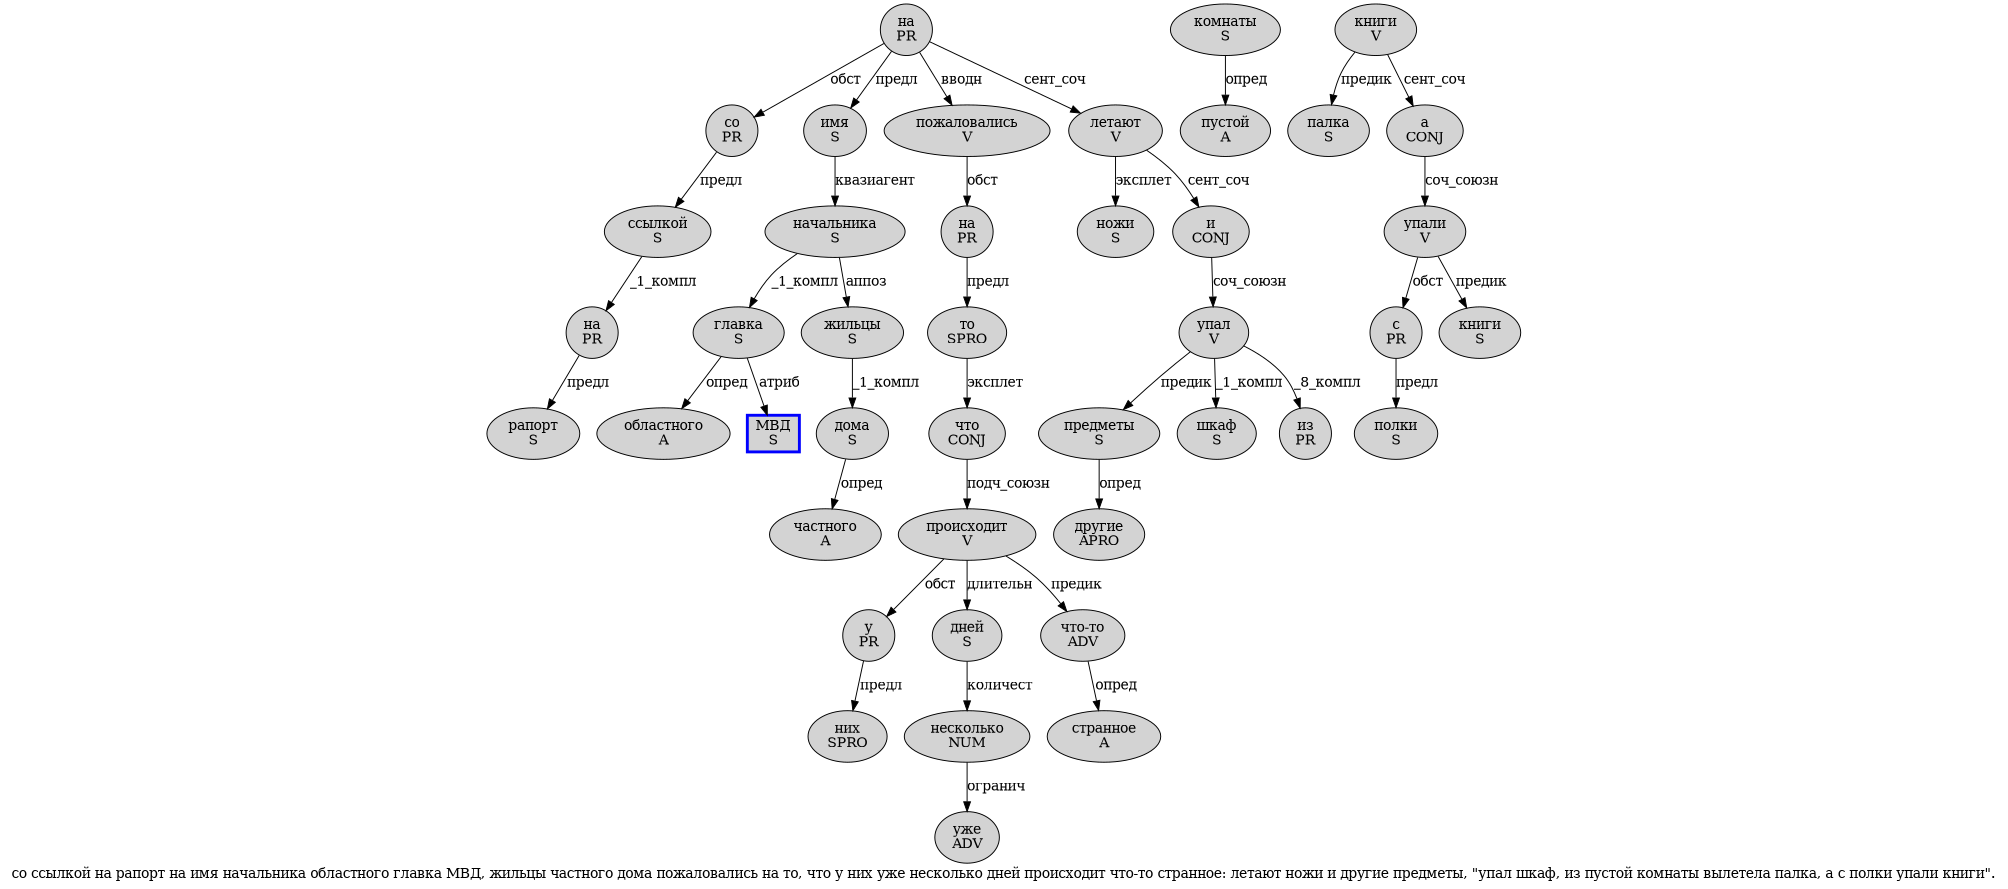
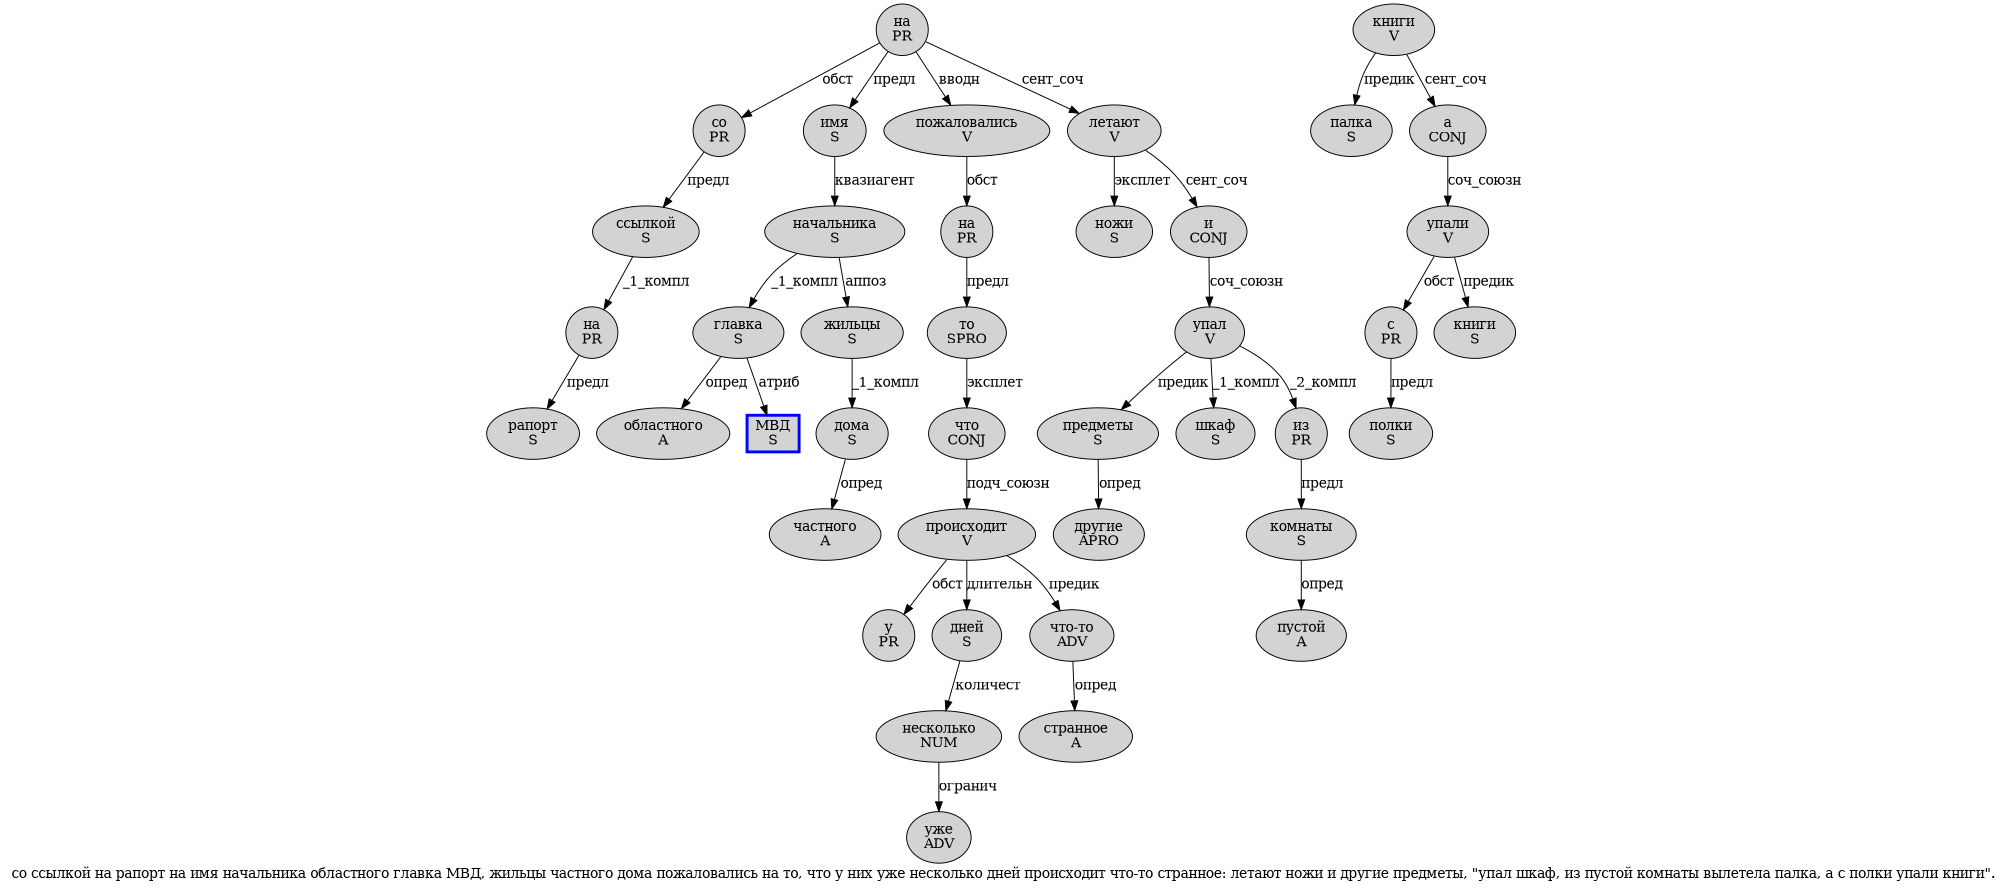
edge "упал V" -> "из PR": label "_8_компл" -> "_2_компл"
edge "из PR" -> "комнаты S": added, label "предл"
node "них SPRO": removed
